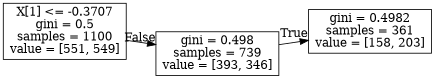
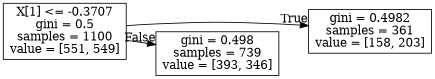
edge "gini = 0.498 samples = 739 value = [393, 346]" -> "gini = 0.4982 samples = 361 value = [158, 203]": now "X[1] <= -0.3707 gini = 0.5 samples = 1100 value = [551, 549]" -> "gini = 0.4982 samples = 361 value = [158, 203]"
